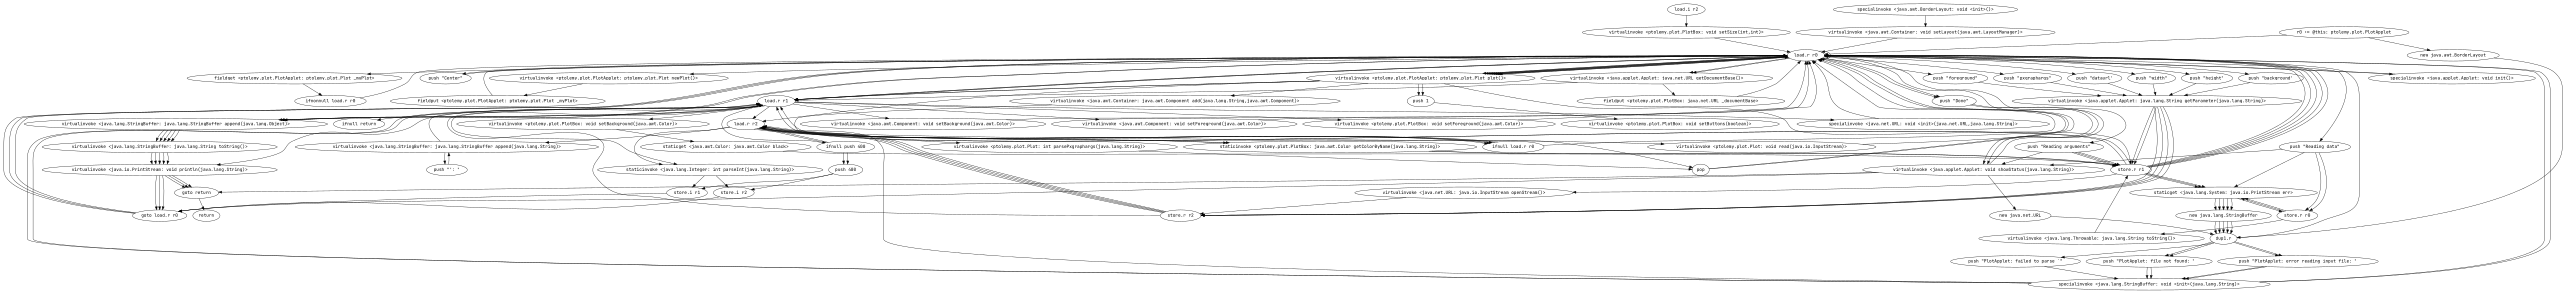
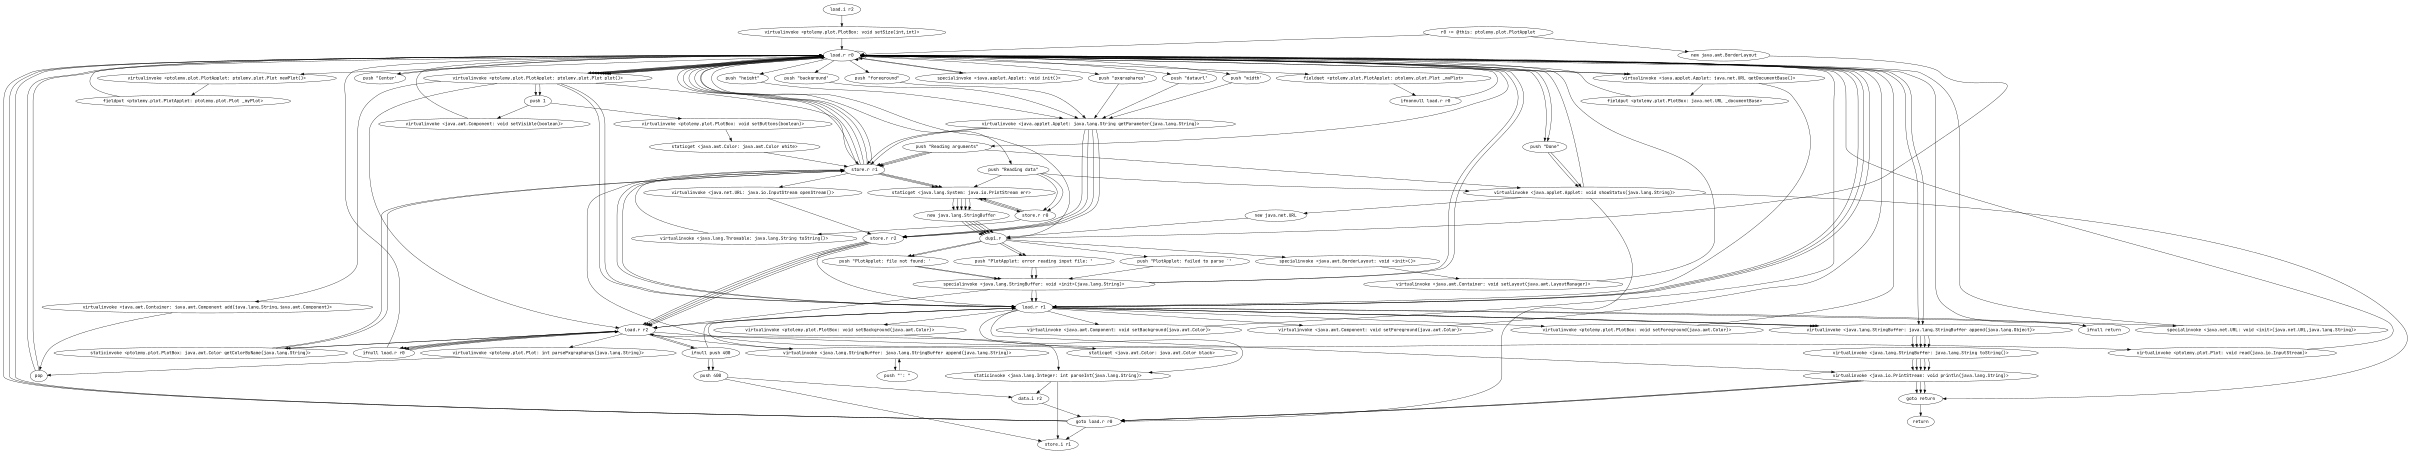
edge "ifnull return" -> "load.r r0": added
node "virtualinvoke <java.awt.Component: void setVisible(boolean)>": added
node "staticget <java.awt.Color: java.awt.Color white>": added
node "store.i r2": label "store.i r2" -> "data.i r2"
edge "store.i r1" -> "goto load.r r0": reversed
edge "dup1.r" -> "specialinvoke <java.awt.BorderLayout: void <init>()>": added
